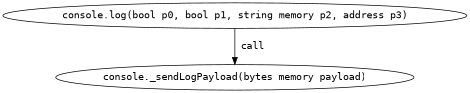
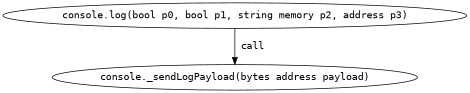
node "console._sendLogPayload(bytes memory payload)": label "console._sendLogPayload(bytes memory payload)" -> "console._sendLogPayload(bytes address payload)"
